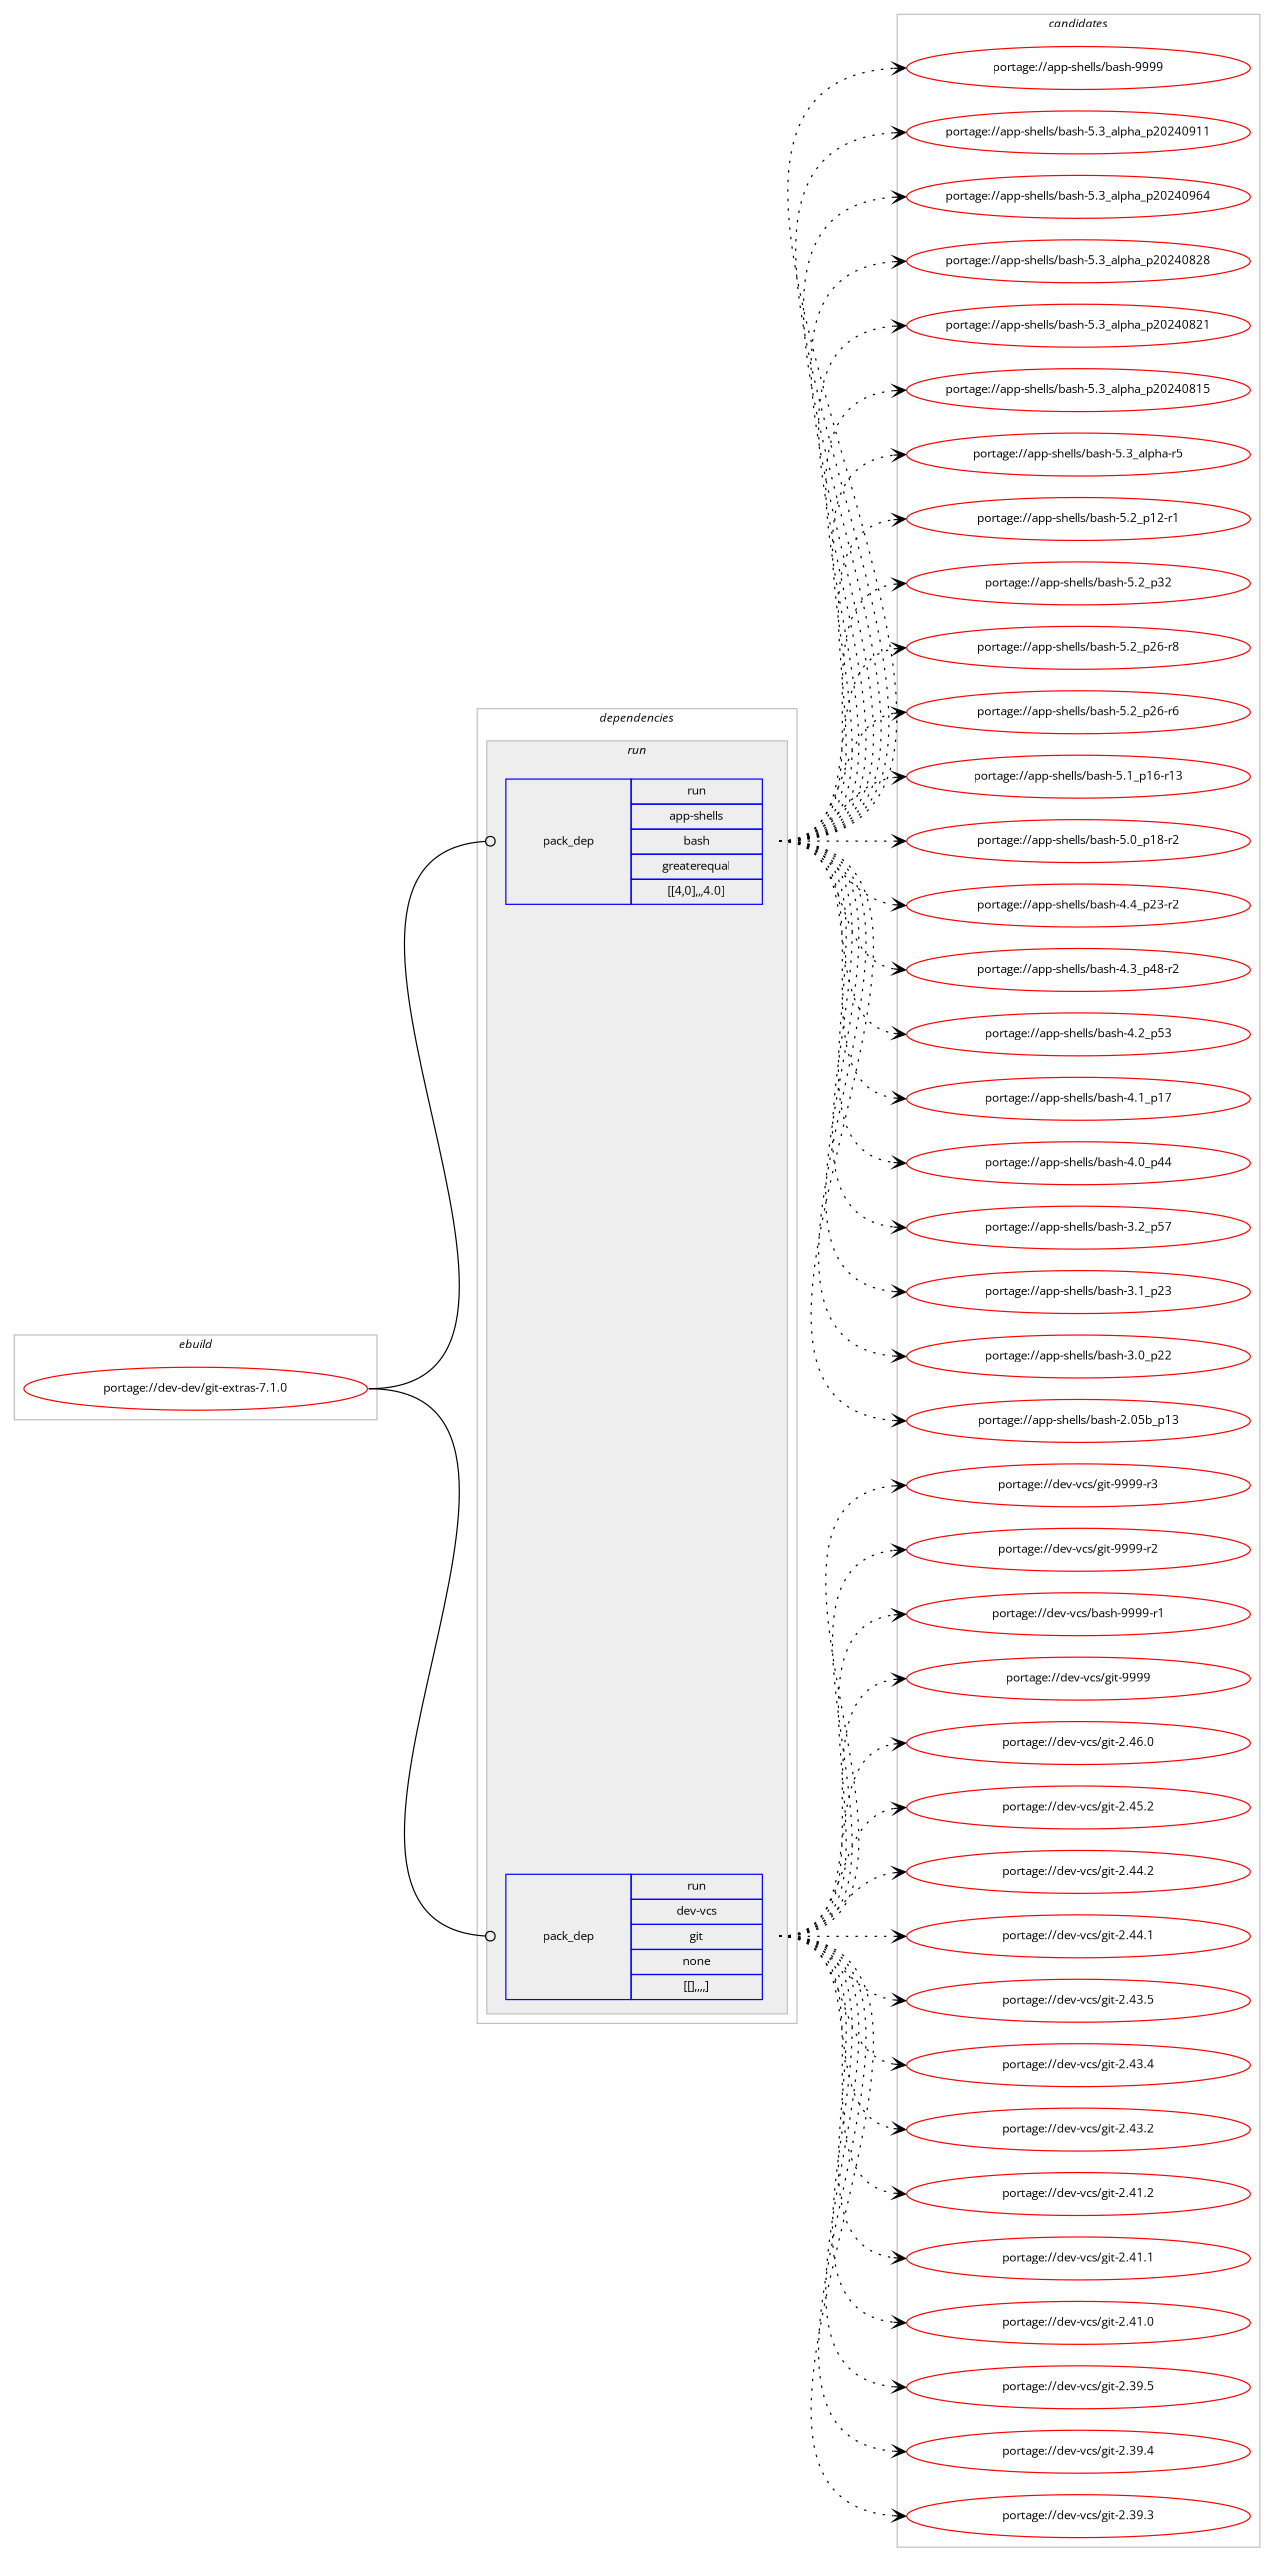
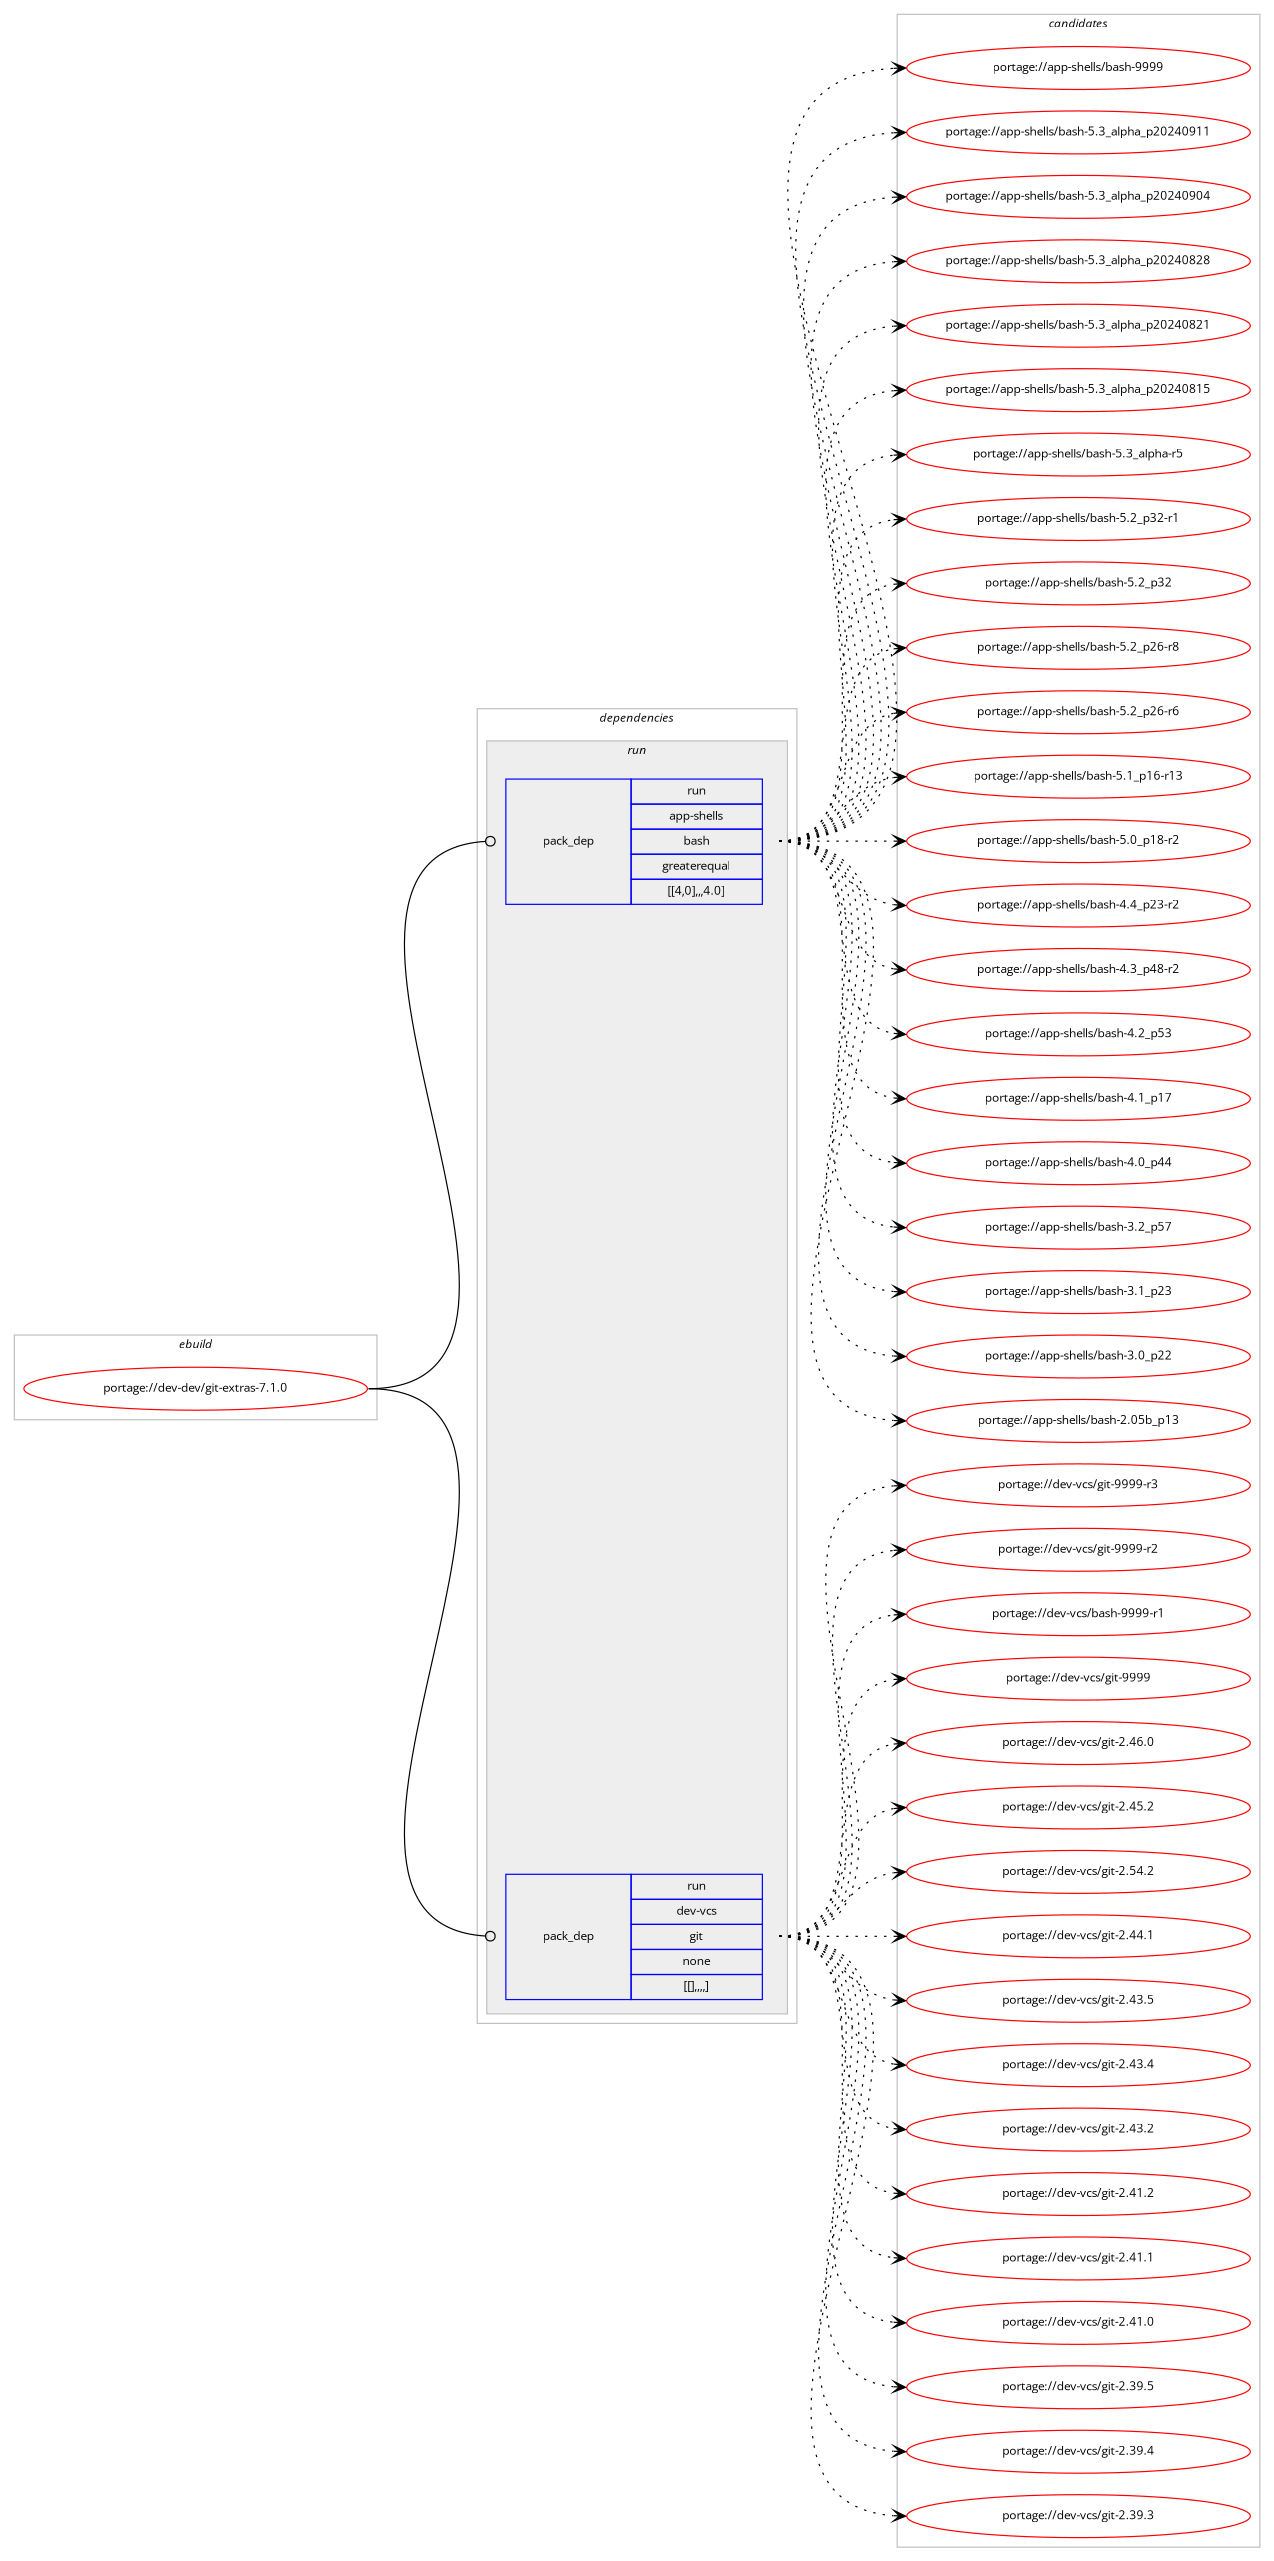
node "portage://app-shells/bash-5.3_alpha_p20240964": label "portage://app-shells/bash-5.3_alpha_p20240964" -> "portage://app-shells/bash-5.3_alpha_p20240904"
node "portage://app-shells/bash-5.2_p12-r1": label "portage://app-shells/bash-5.2_p12-r1" -> "portage://app-shells/bash-5.2_p32-r1"
node "portage://dev-vcs/git-2.44.2": label "portage://dev-vcs/git-2.44.2" -> "portage://dev-vcs/git-2.54.2"
